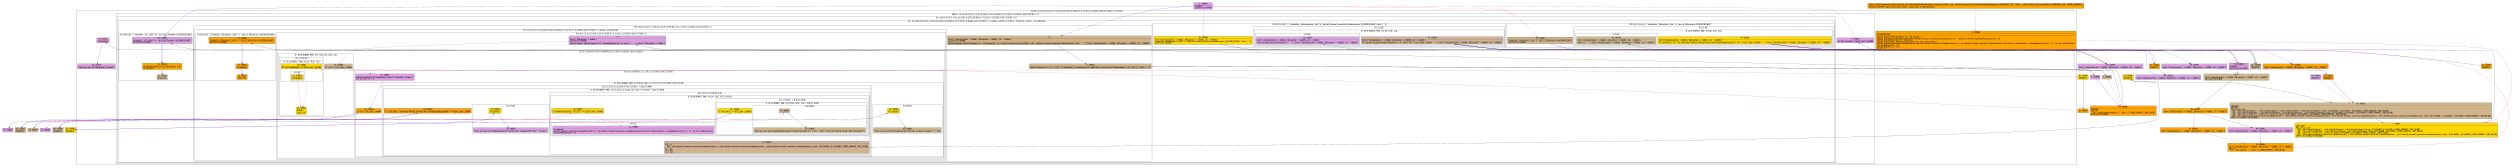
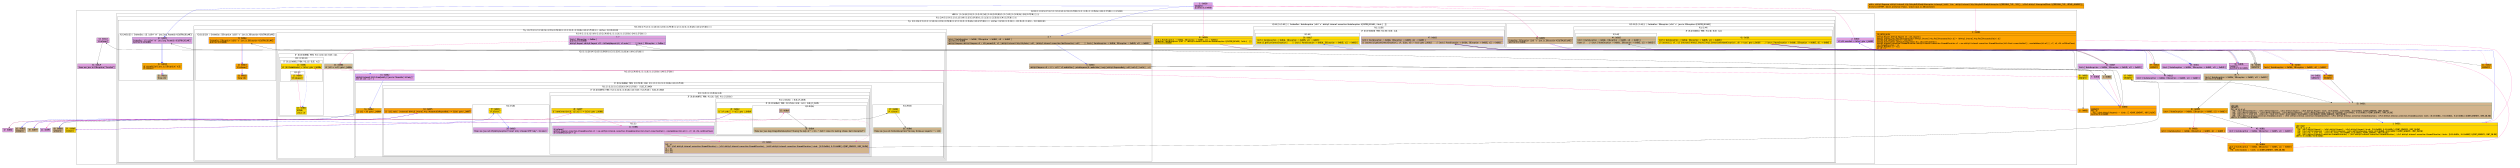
node "50: 0x0117": fillcolor plum -> gold
